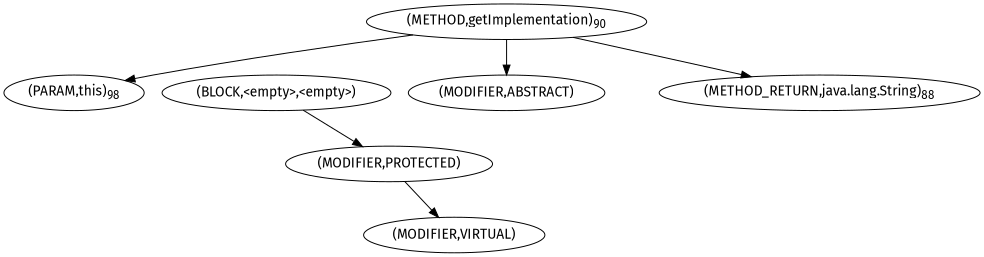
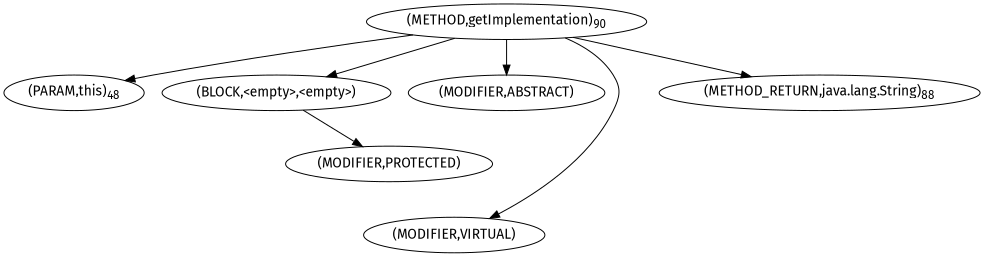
edge "(METHOD,getImplementation)" -> "(BLOCK,<empty>,<empty>)": added
node "(PARAM,this)": text "98" -> "48"
edge "(MODIFIER,PROTECTED)" -> "(MODIFIER,VIRTUAL)": now "(METHOD,getImplementation)" -> "(MODIFIER,VIRTUAL)"
